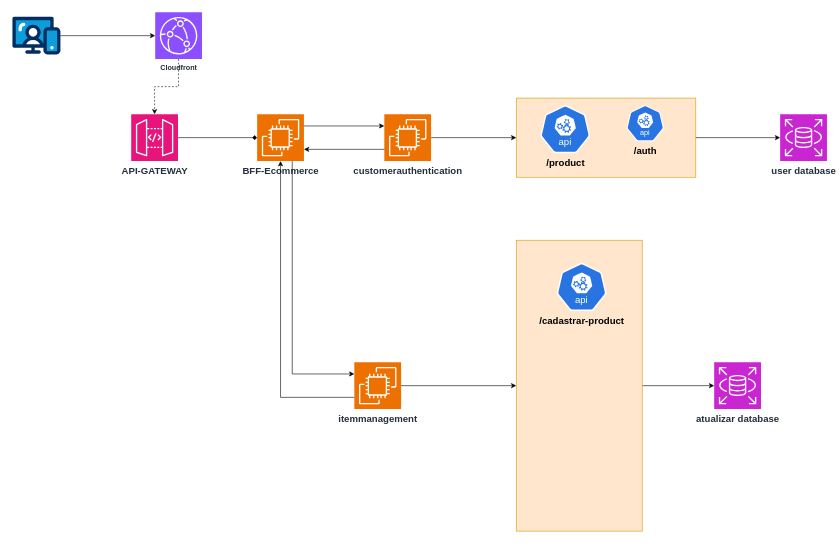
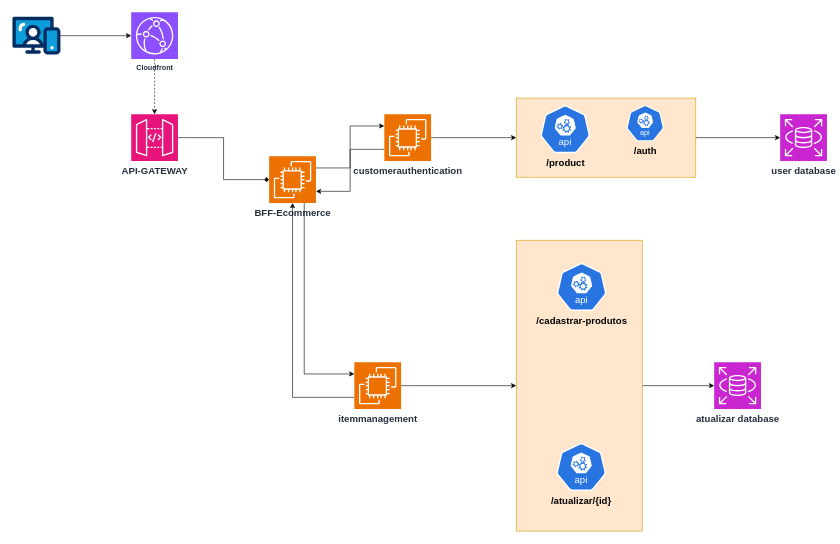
node "Cloudfront": moved (179, 36) -> (155, 36)
node "BFF-Ecommerce": moved (281, 138) -> (293, 180)
node "/cadastrar-product": label "/cadastrar-product" -> "/cadastrar-produtos"
node "/atualizar/{id}": added
